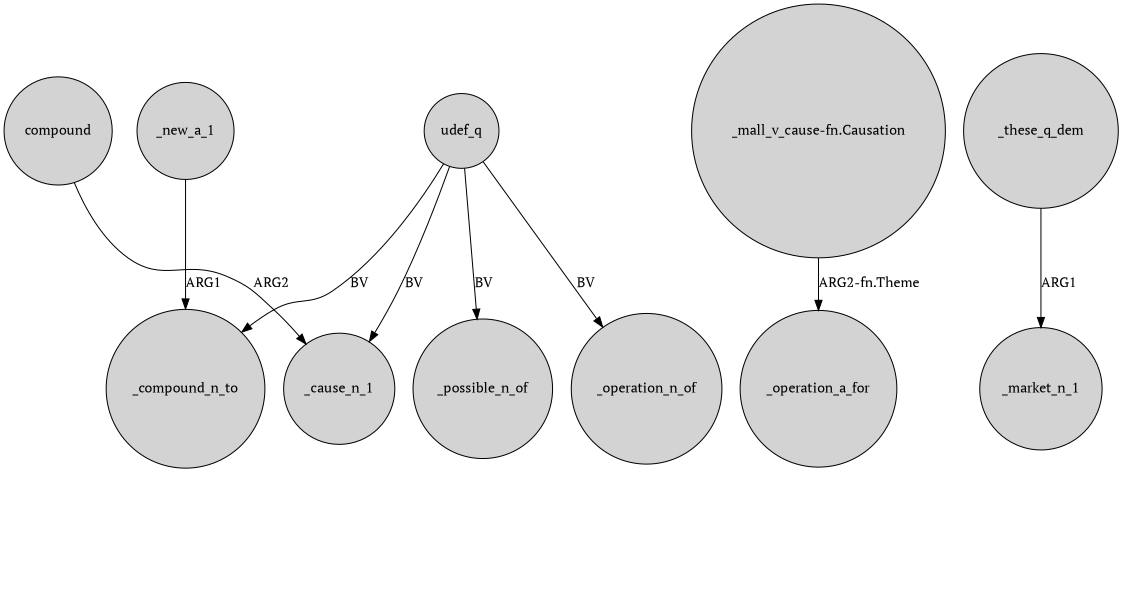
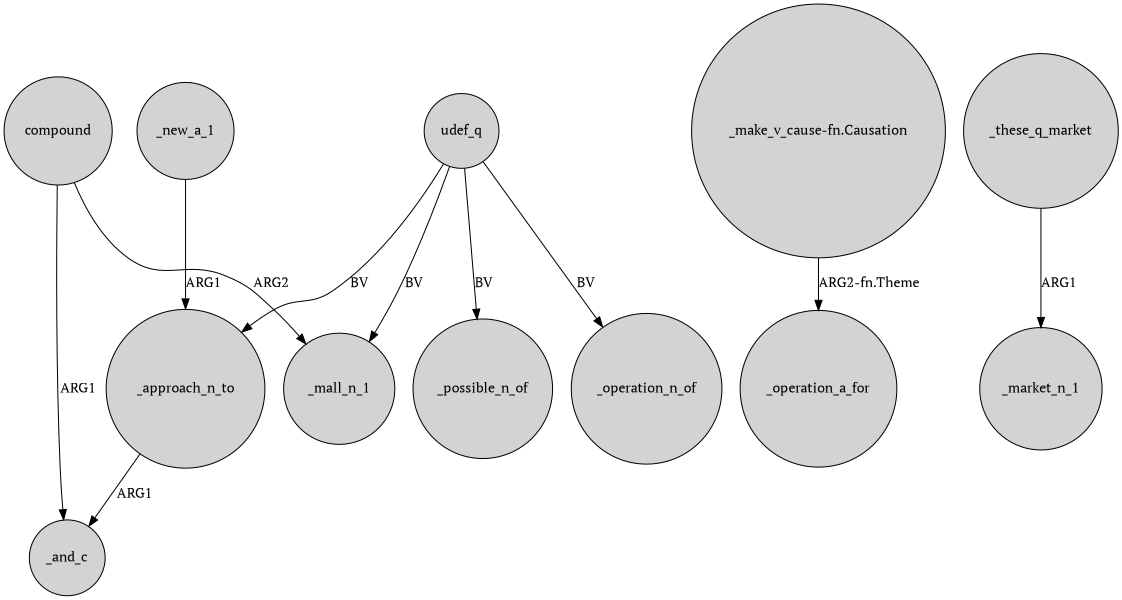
node "_mall_v_cause-fn.Causation": label "_mall_v_cause-fn.Causation" -> "_make_v_cause-fn.Causation"
node "_these_q_dem": label "_these_q_dem" -> "_these_q_market"
node "_compound_n_to": label "_compound_n_to" -> "_approach_n_to"
node "_cause_n_1": label "_cause_n_1" -> "_mall_n_1"
node "_and_c": added
